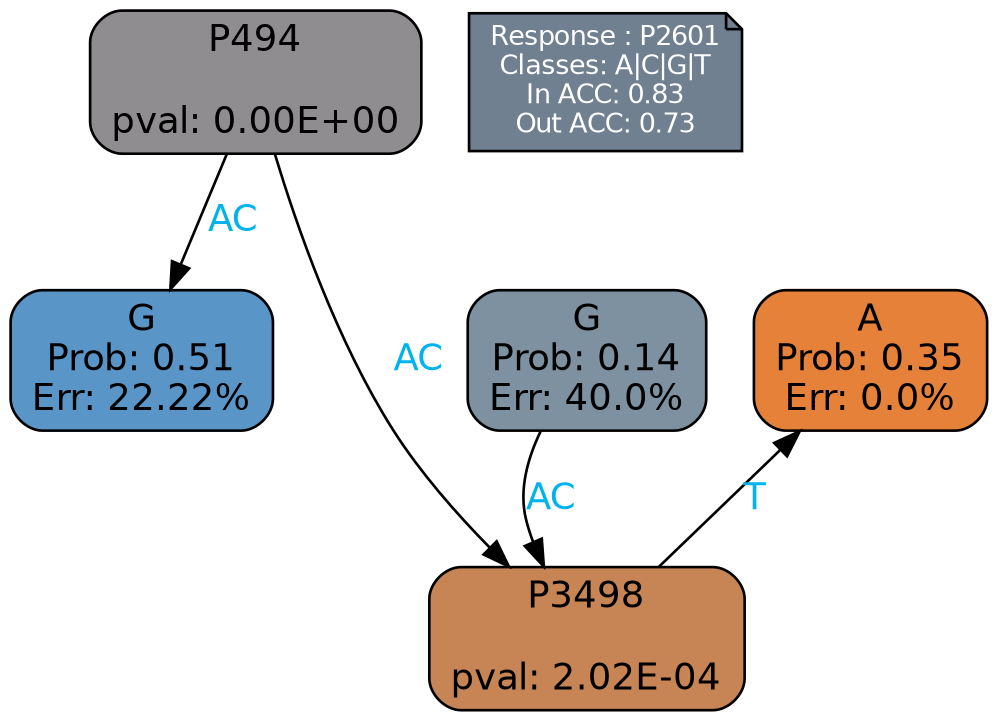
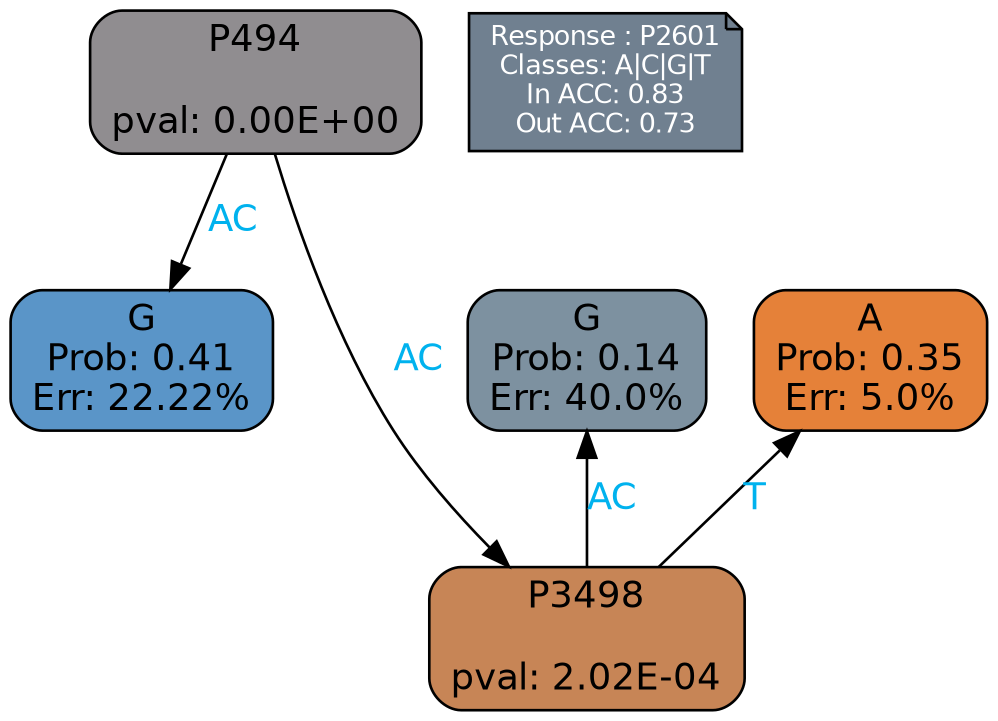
node "G Prob: 0.51 Err: 22.22%": label "G Prob: 0.51 Err: 22.22%" -> "G Prob: 0.41 Err: 22.22%"
node "A Prob: 0.35 Err: 0.0%": label "A Prob: 0.35 Err: 0.0%" -> "A Prob: 0.35 Err: 5.0%"
edge "G Prob: 0.14 Err: 40.0%" -> "P3498 pval: 2.02E-04": reversed
